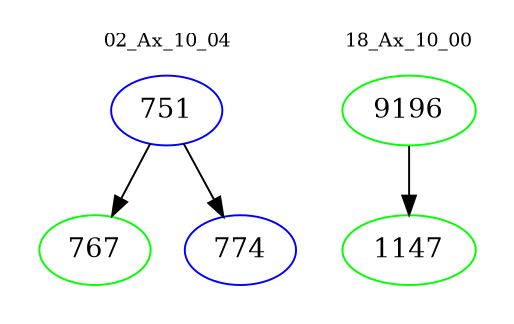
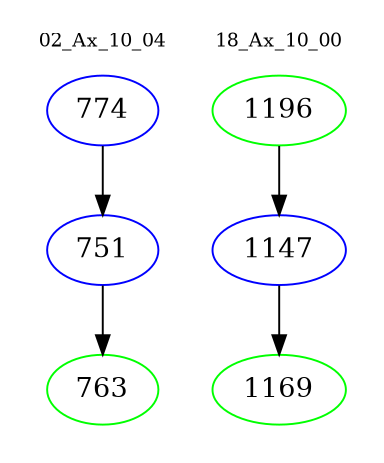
node "9196": label "9196" -> "1196"
edge "751" -> "774": reversed
node "767": label "767" -> "763"
node "1147": color green -> blue
node "1169": added
